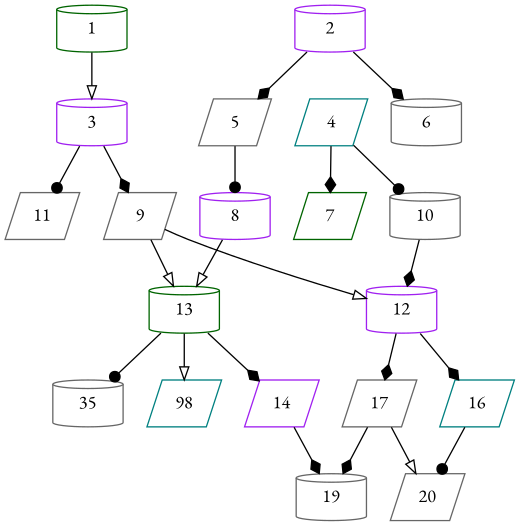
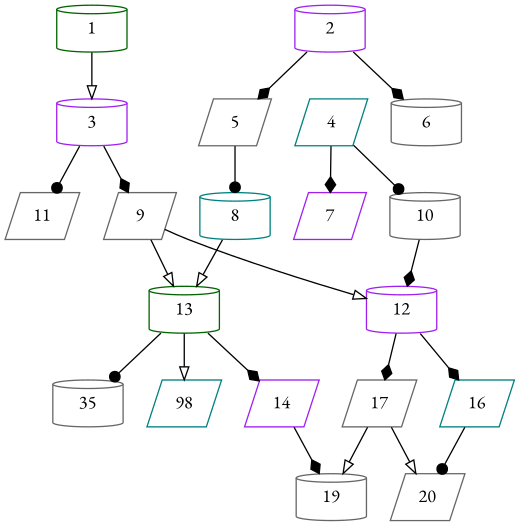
node "8": color purple -> teal
node "7": color darkgreen -> purple
edge "17" -> "19": arrowhead diamond -> onormal
